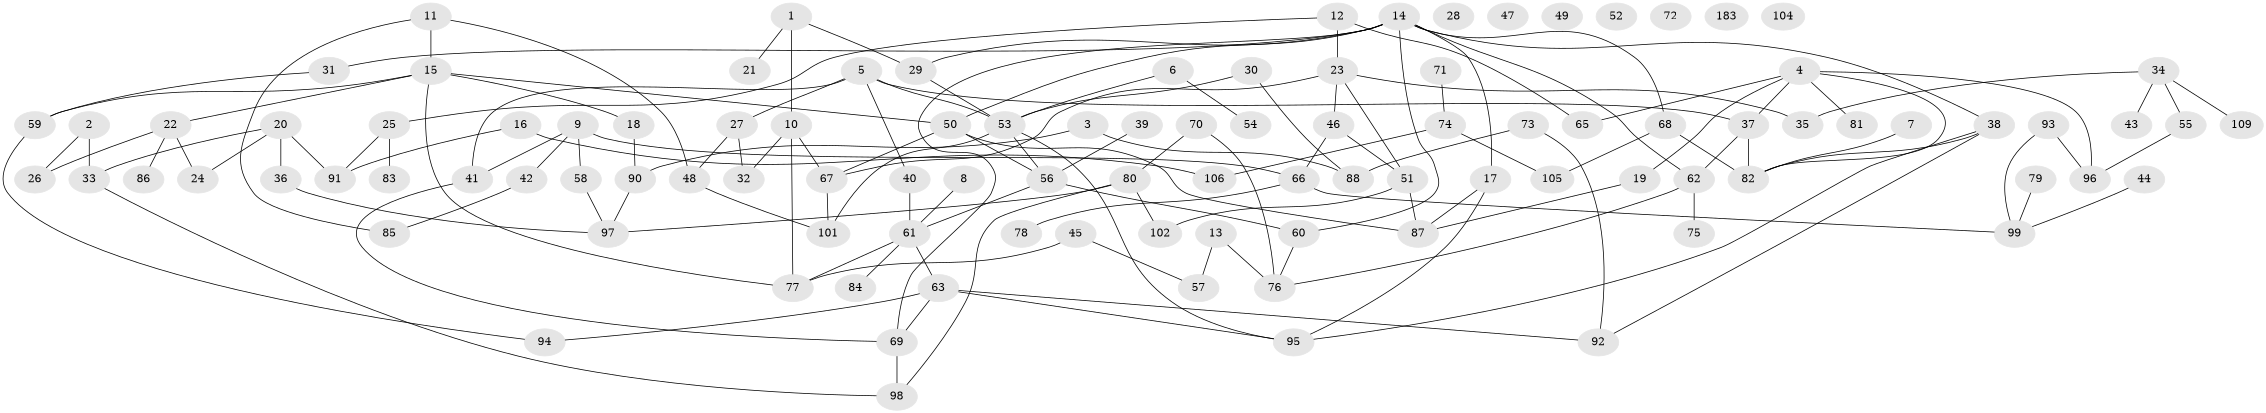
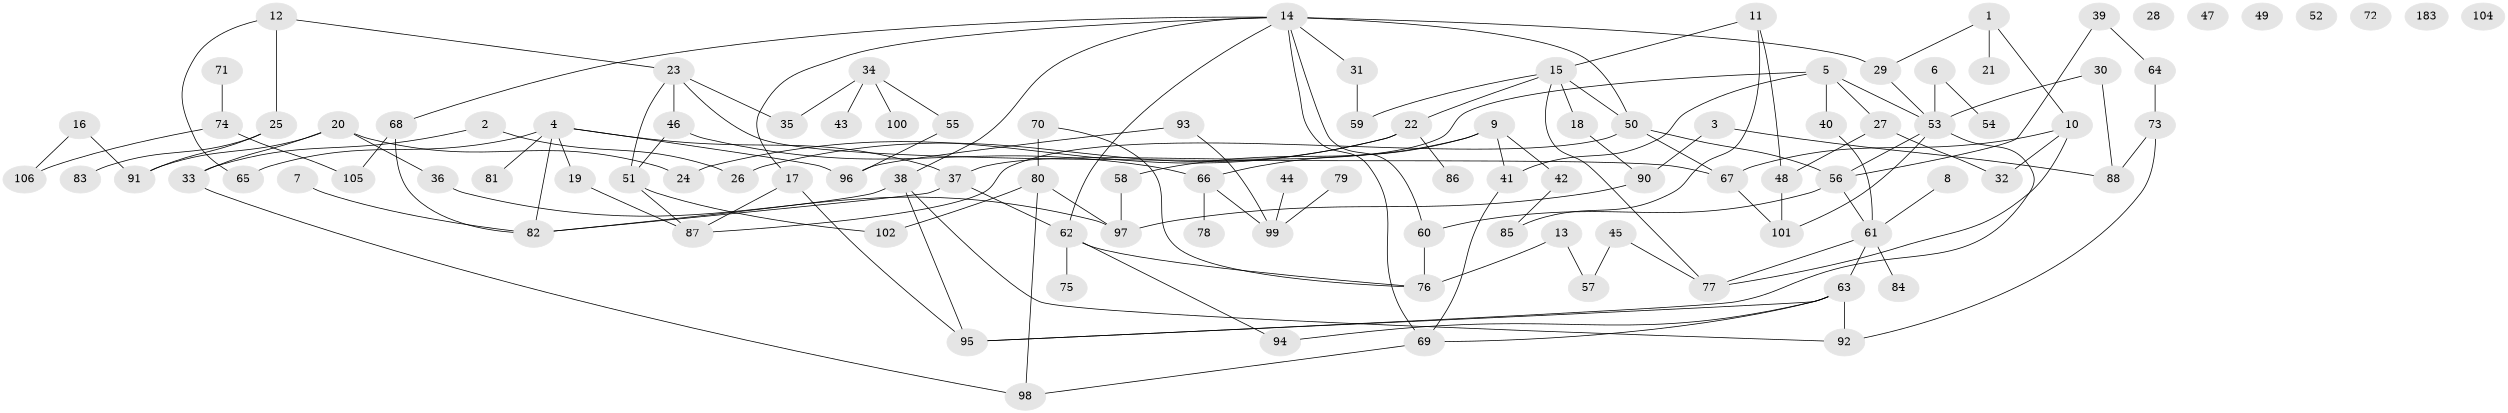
node "64": added
node "109": label "109" -> "100"
edge "59" -- "94": now "62" -- "94"
